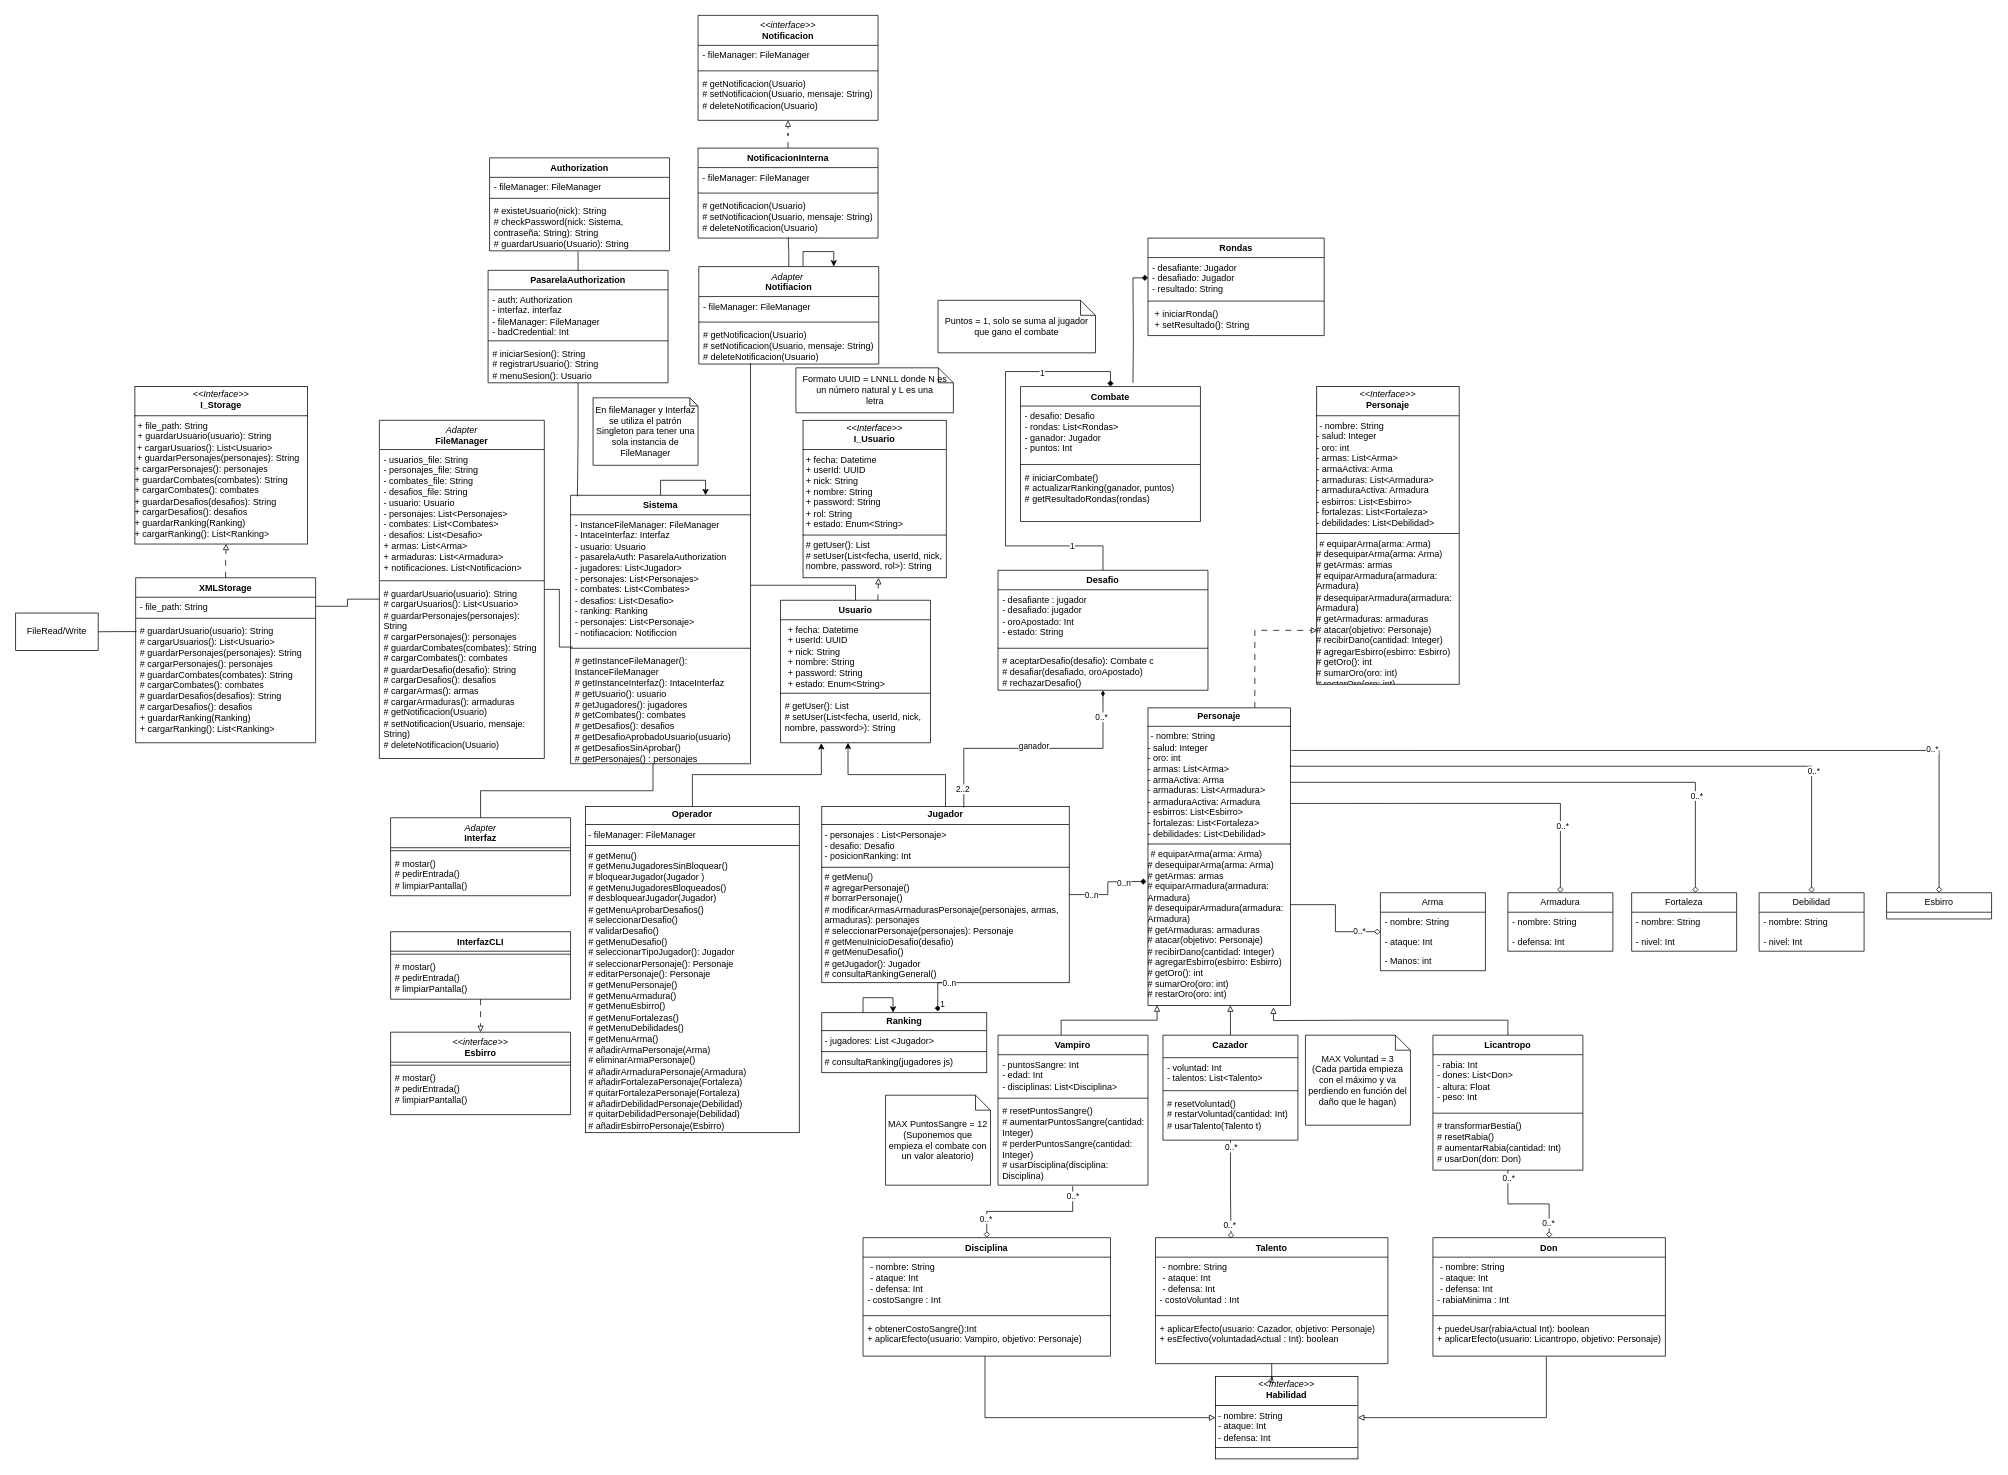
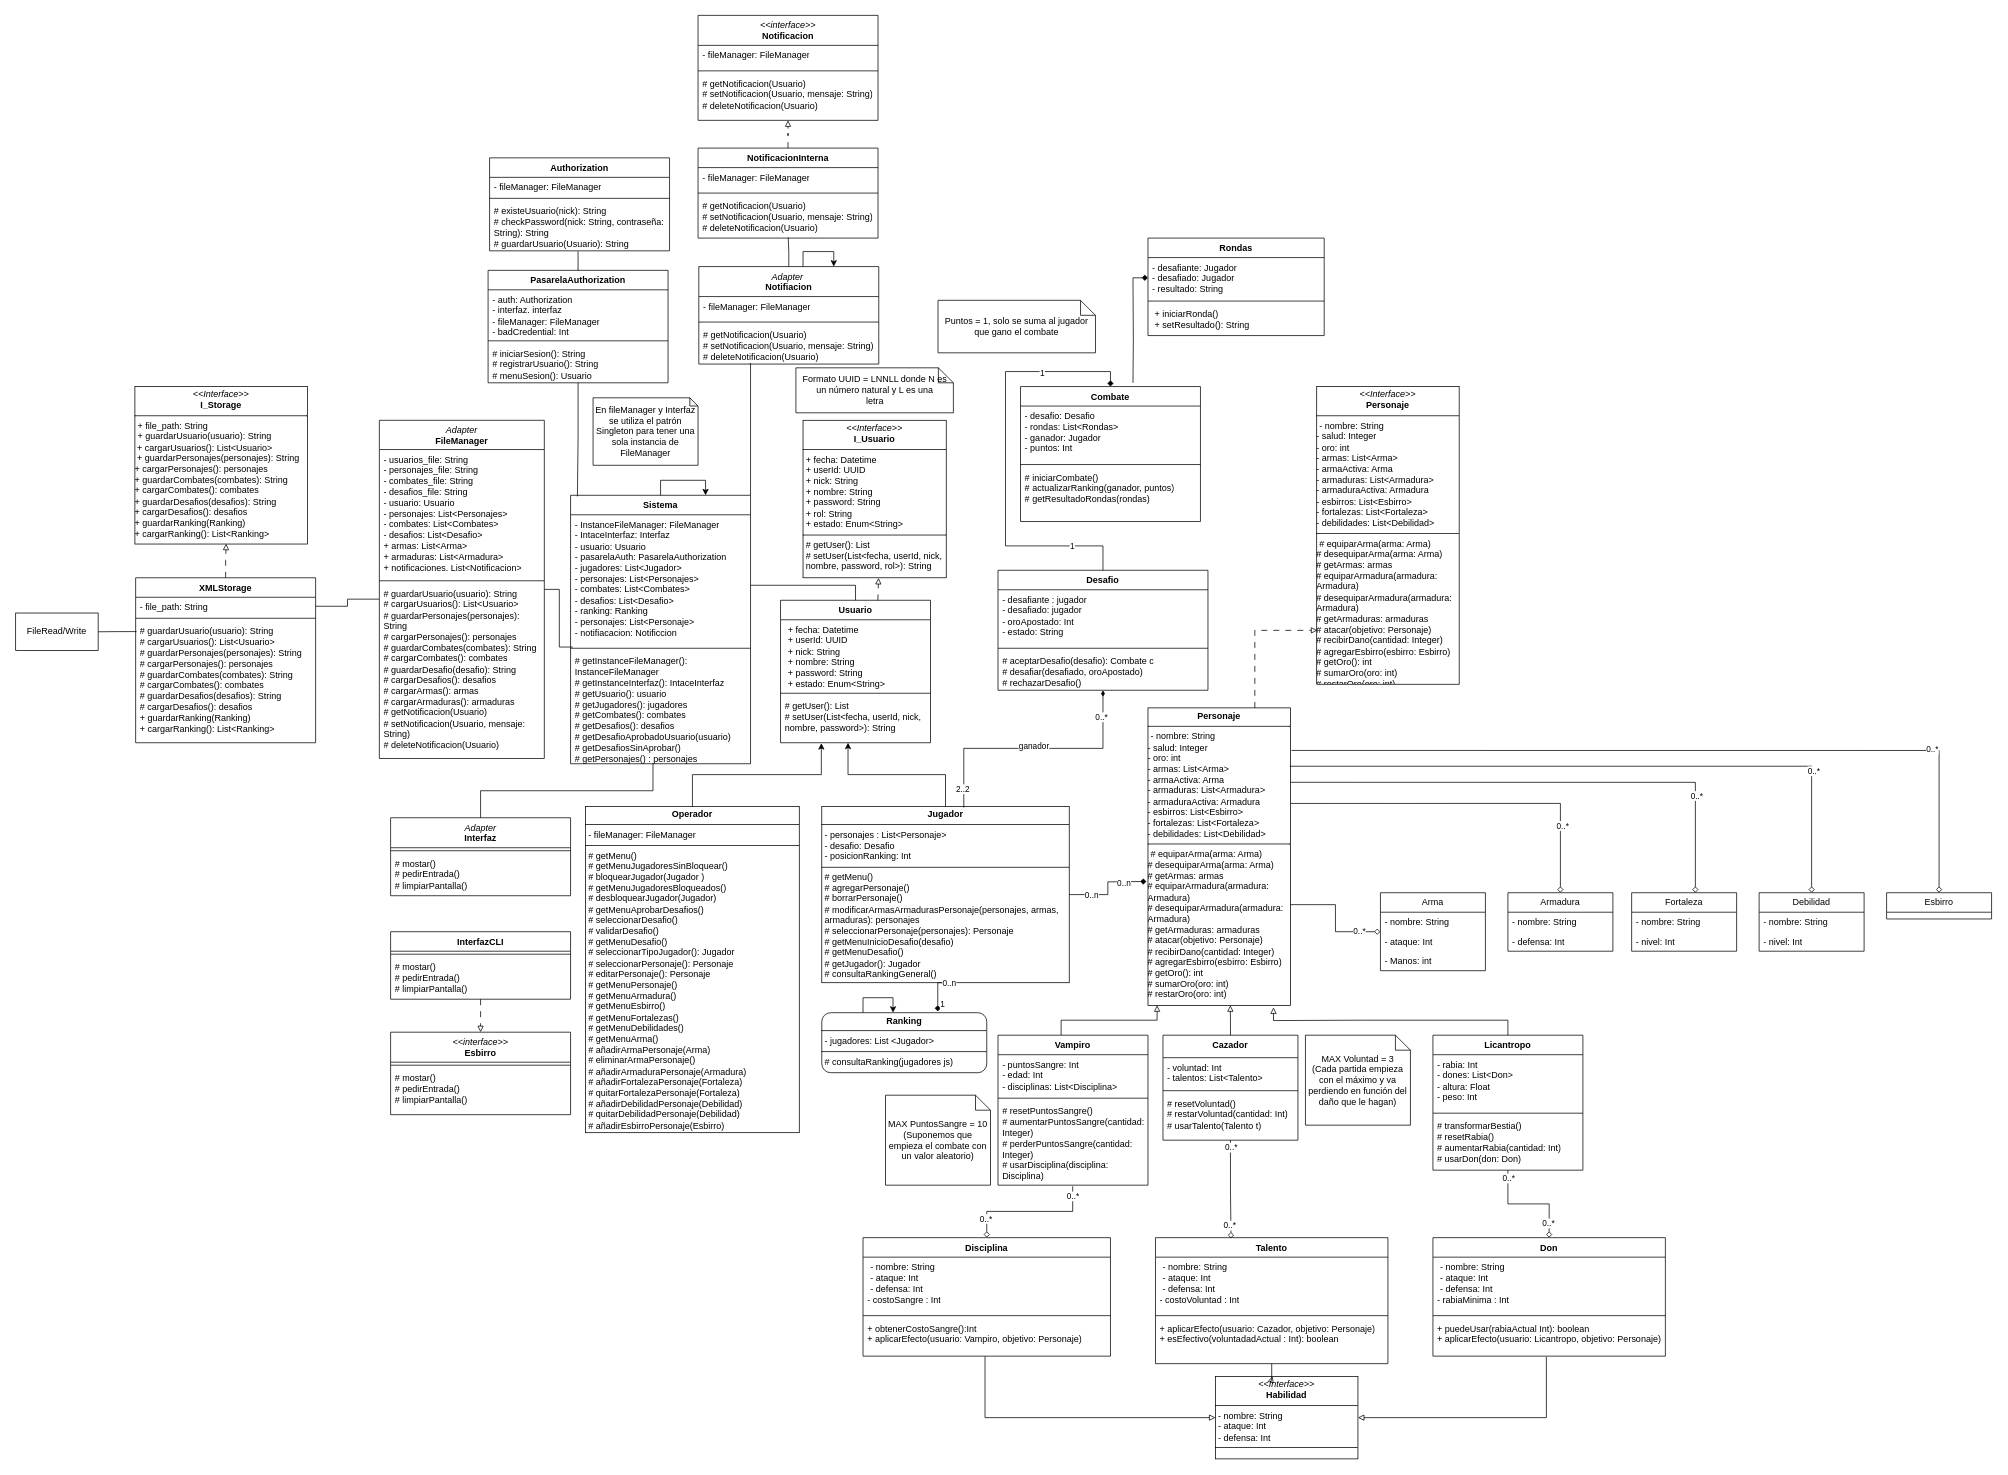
node "# existeUsuario(nick): String # checkPassword(nick: Sistema, contraseña: String): String # guardarUsuario(Usuario): String": label "# existeUsuario(nick): String # checkPassword(nick: Sistema, contraseña: String): String # guardarUsuario(Usuario): String" -> "# existeUsuario(nick): String # checkPassword(nick: String, contraseña: String): String # guardarUsuario(Usuario): String"
node "Ranking - jugadores: List <Jugador> # consultaRanking(jugadores js)": shape rectangle -> rounded rectangle
node "MAX PuntosSangre = 12 (Suponemos que empieza el combate con un valor aleatorio)": label "MAX PuntosSangre = 12 (Suponemos que empieza el combate con un valor aleatorio)" -> "MAX PuntosSangre = 10 (Suponemos que empieza el combate con un valor aleatorio)"
